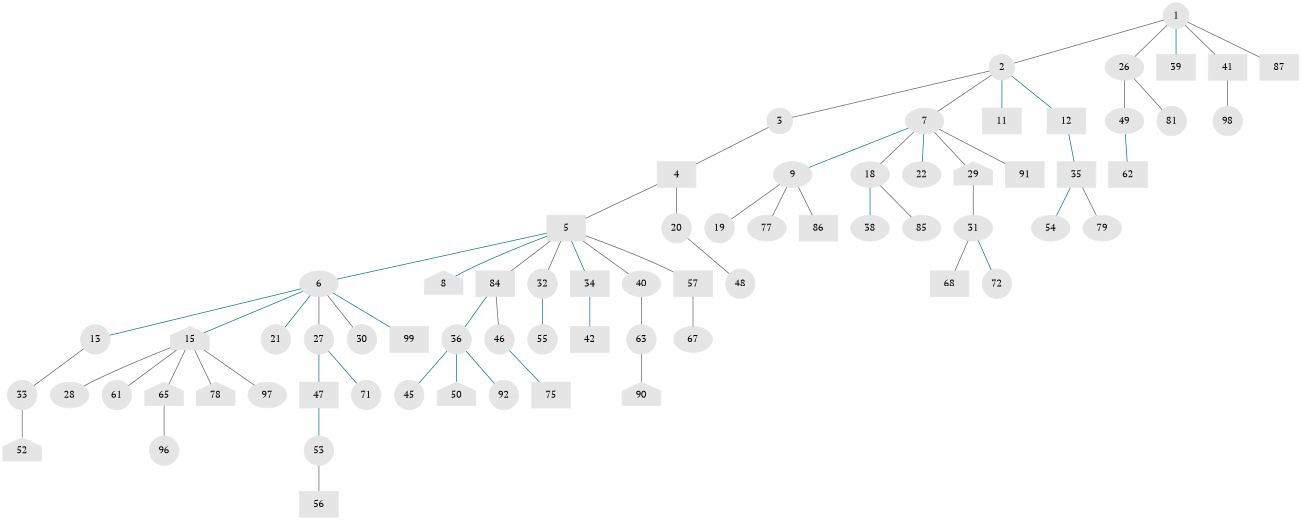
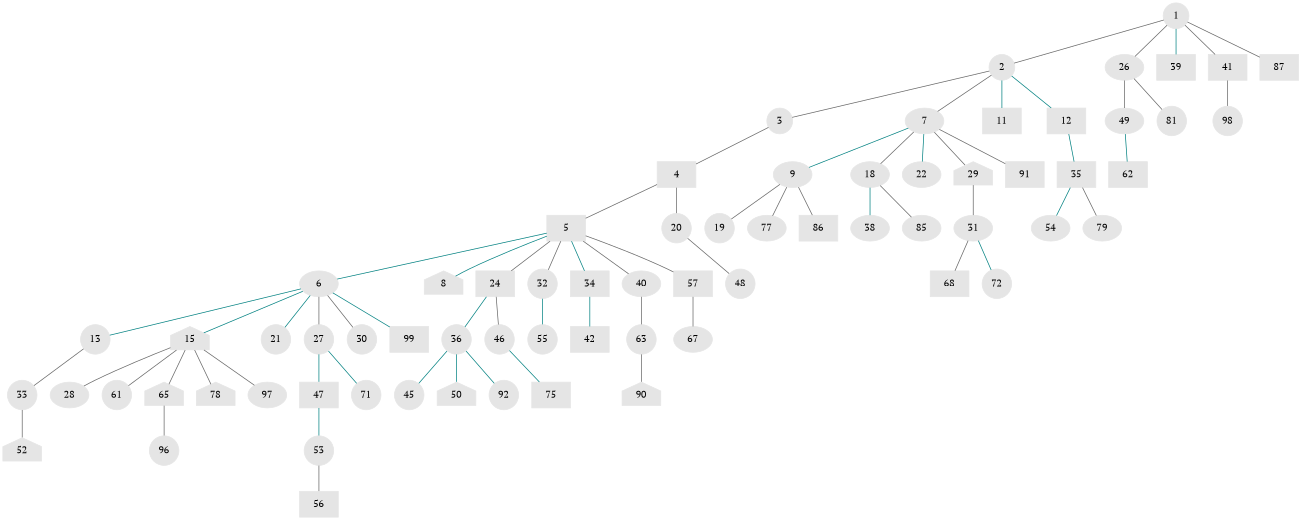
node "84": label "84" -> "24"
